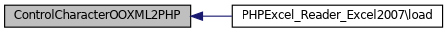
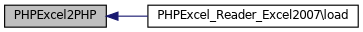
node "ControlCharacterOOXML2PHP": label "ControlCharacterOOXML2PHP" -> "PHPExcel2PHP"
